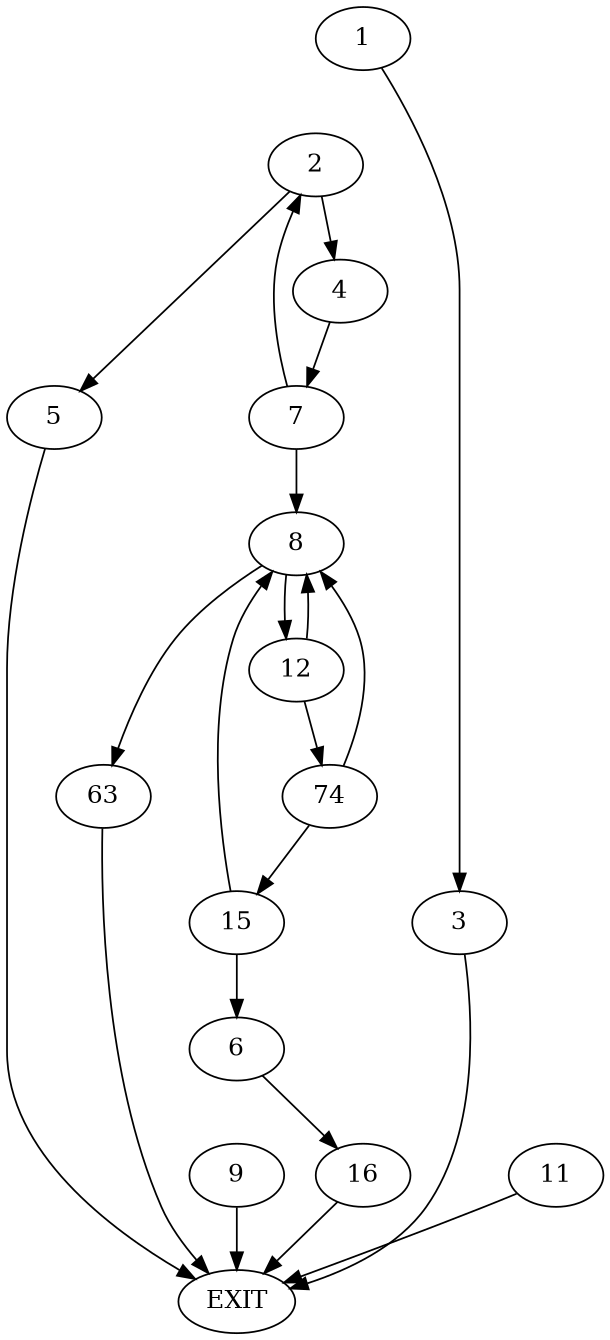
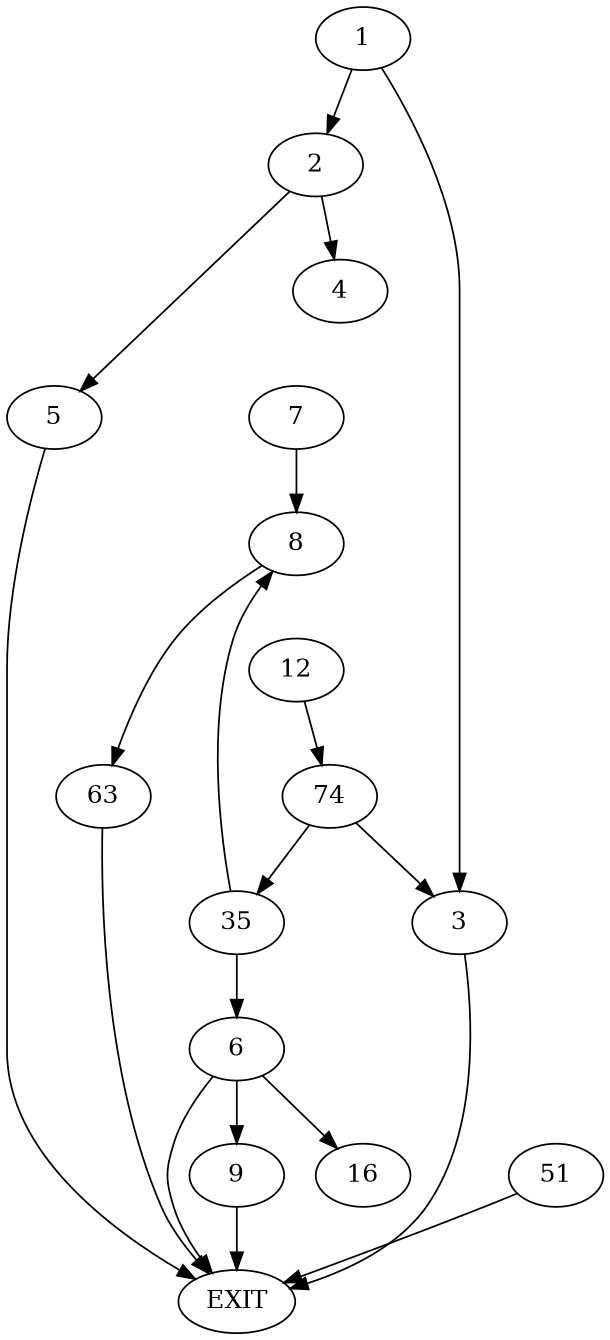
edge "7" -> "2": now "1" -> "2"
edge "4" -> "7": removed
edge "8" -> "12": removed
edge "12" -> "8": removed
edge "74" -> "8": now "74" -> "3"
node "15": label "15" -> "35"
edge "6" -> "9": added
node "11": label "11" -> "51"
edge "16" -> "EXIT": now "6" -> "EXIT"
